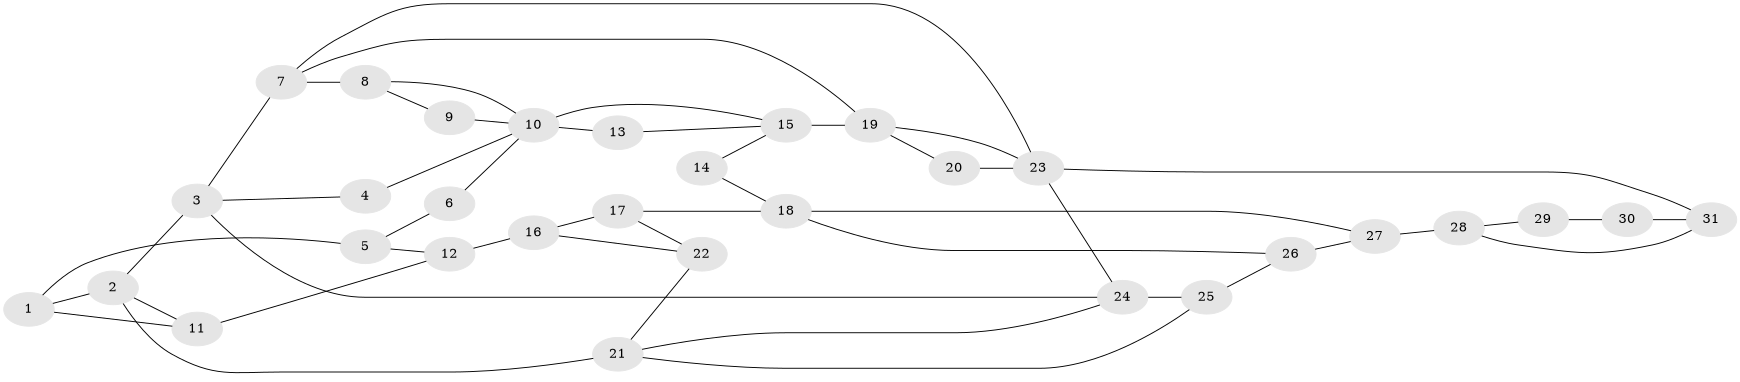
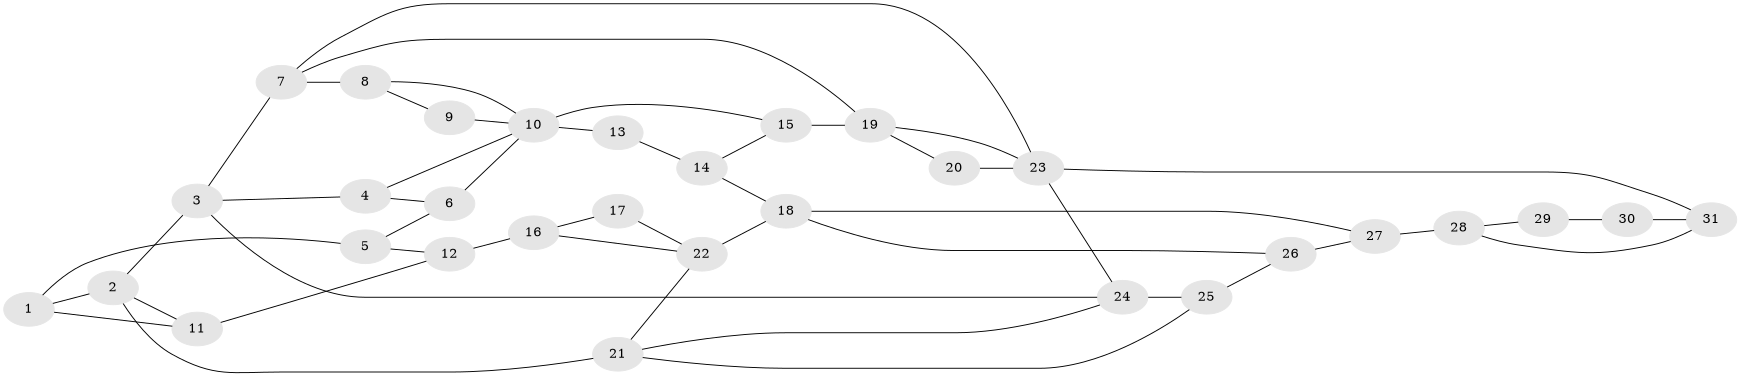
edge "15" -- "13": now "14" -- "13"
edge "4" -- "6": added
edge "17" -- "18": now "22" -- "18"
